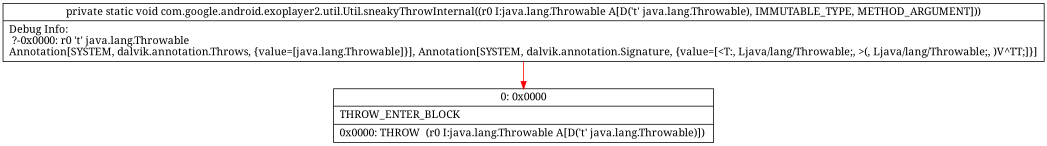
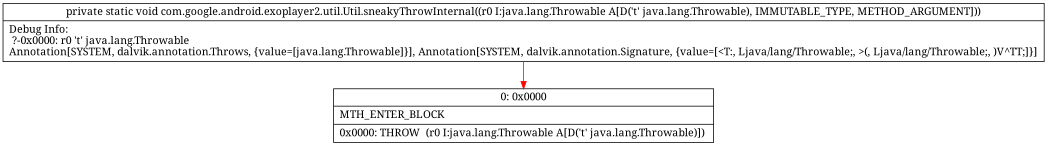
node "0: 0x0000": text "THROW_ENTER_BLOCK" -> "MTH_ENTER_BLOCK"
